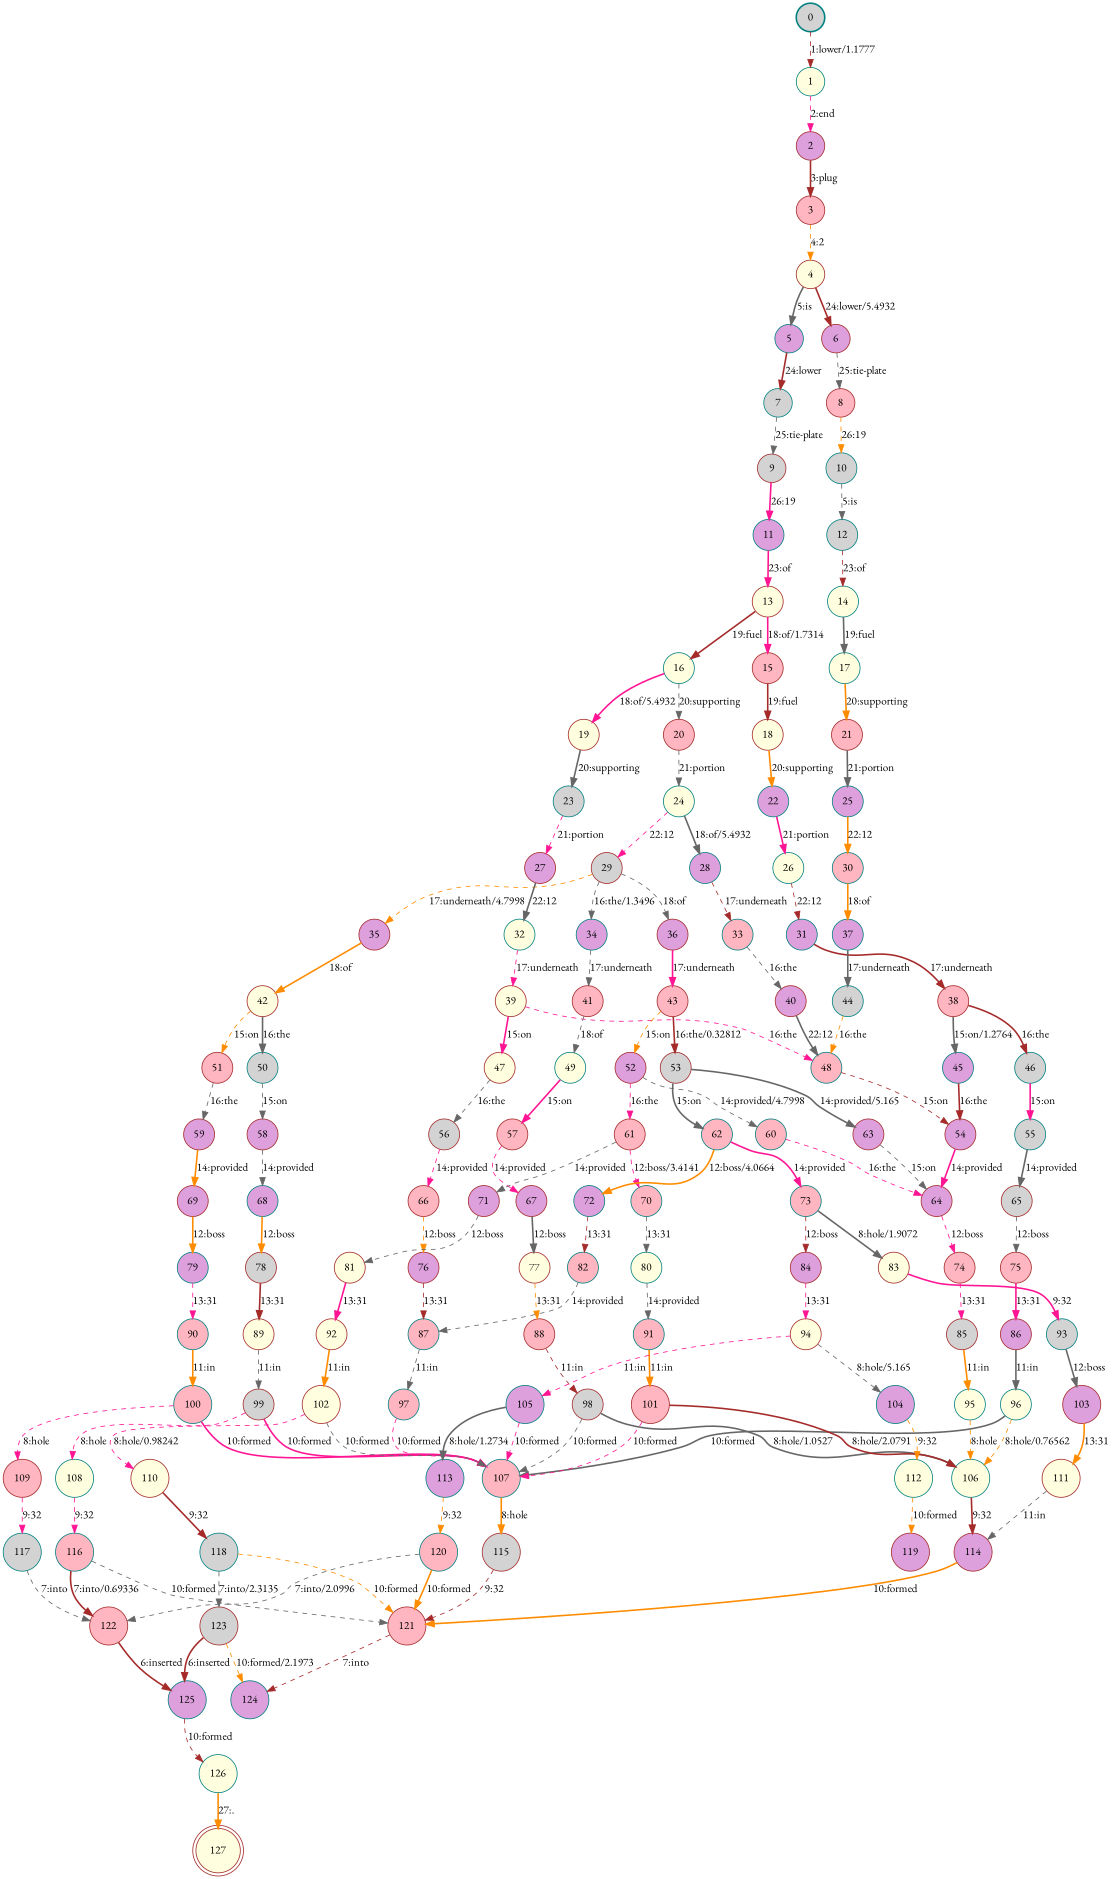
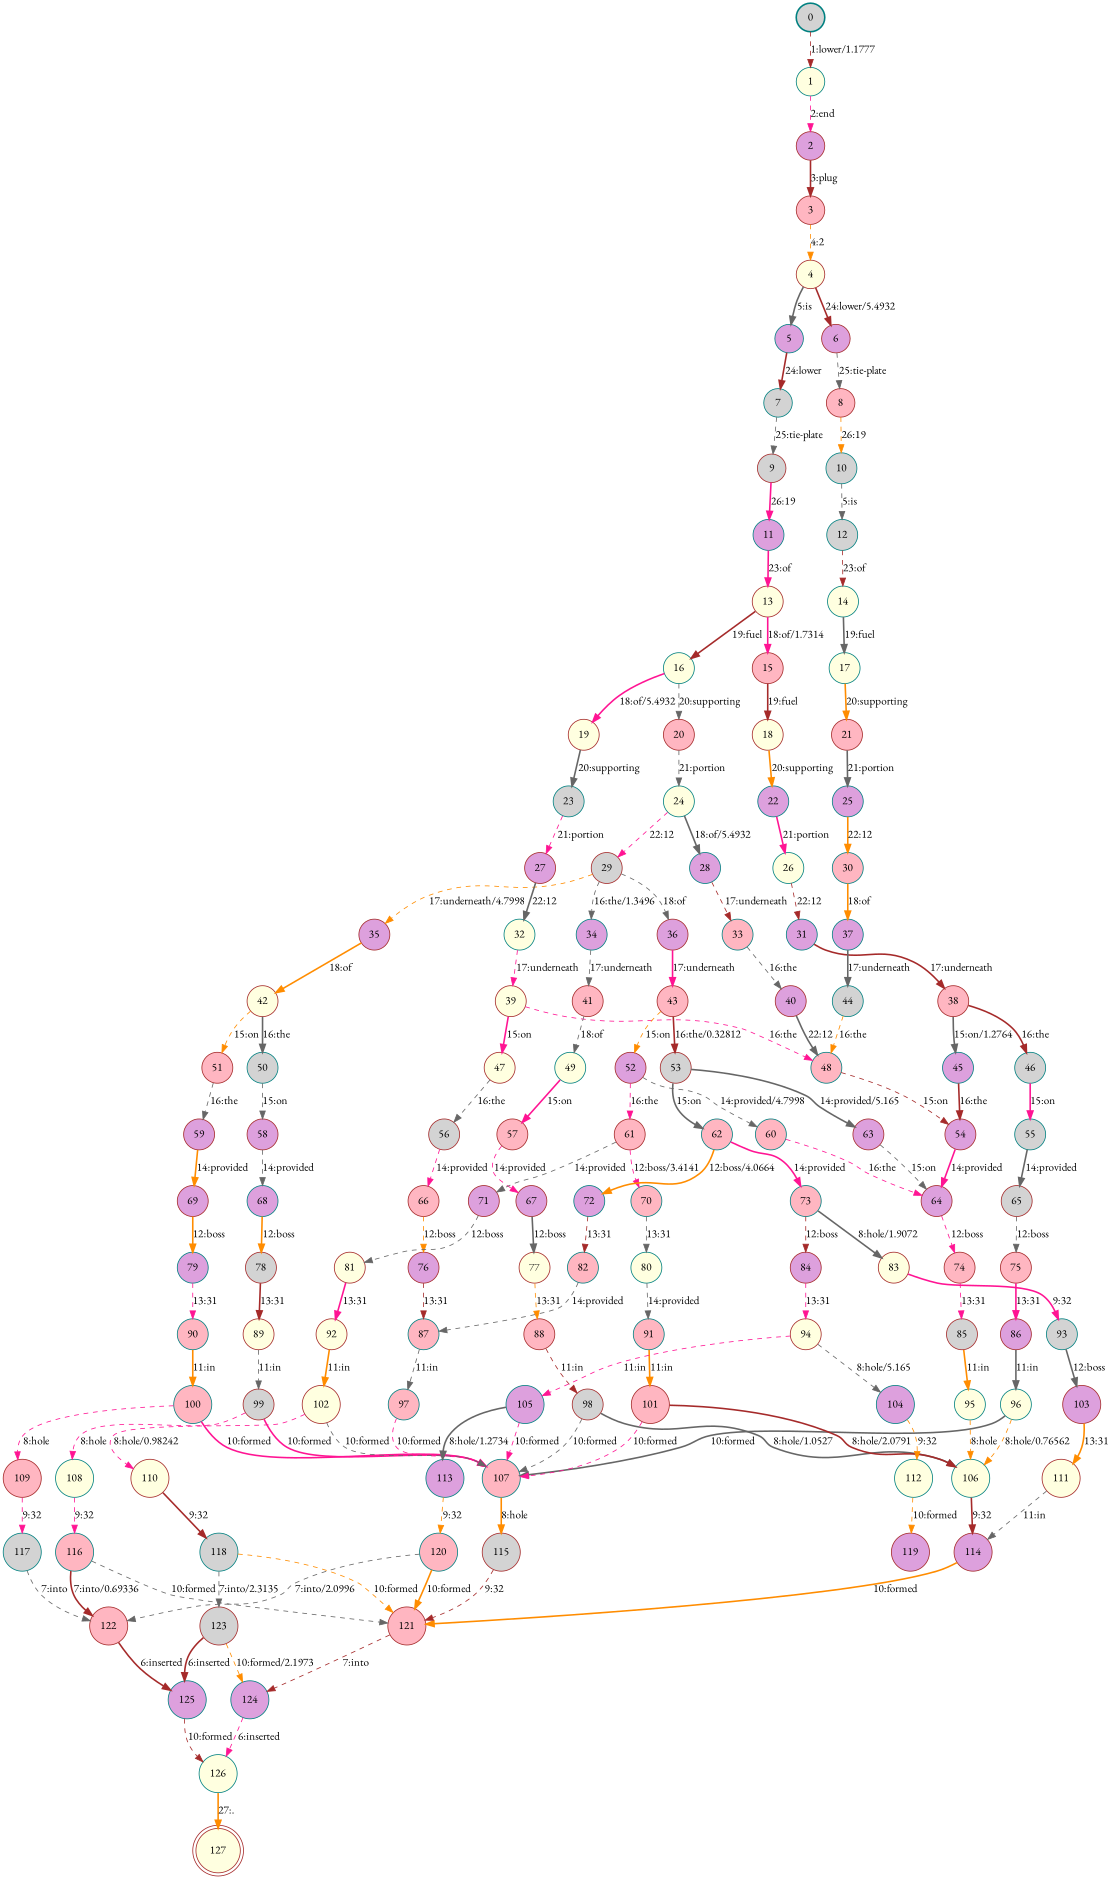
edge "124" -> "126": added, label "6:inserted"
